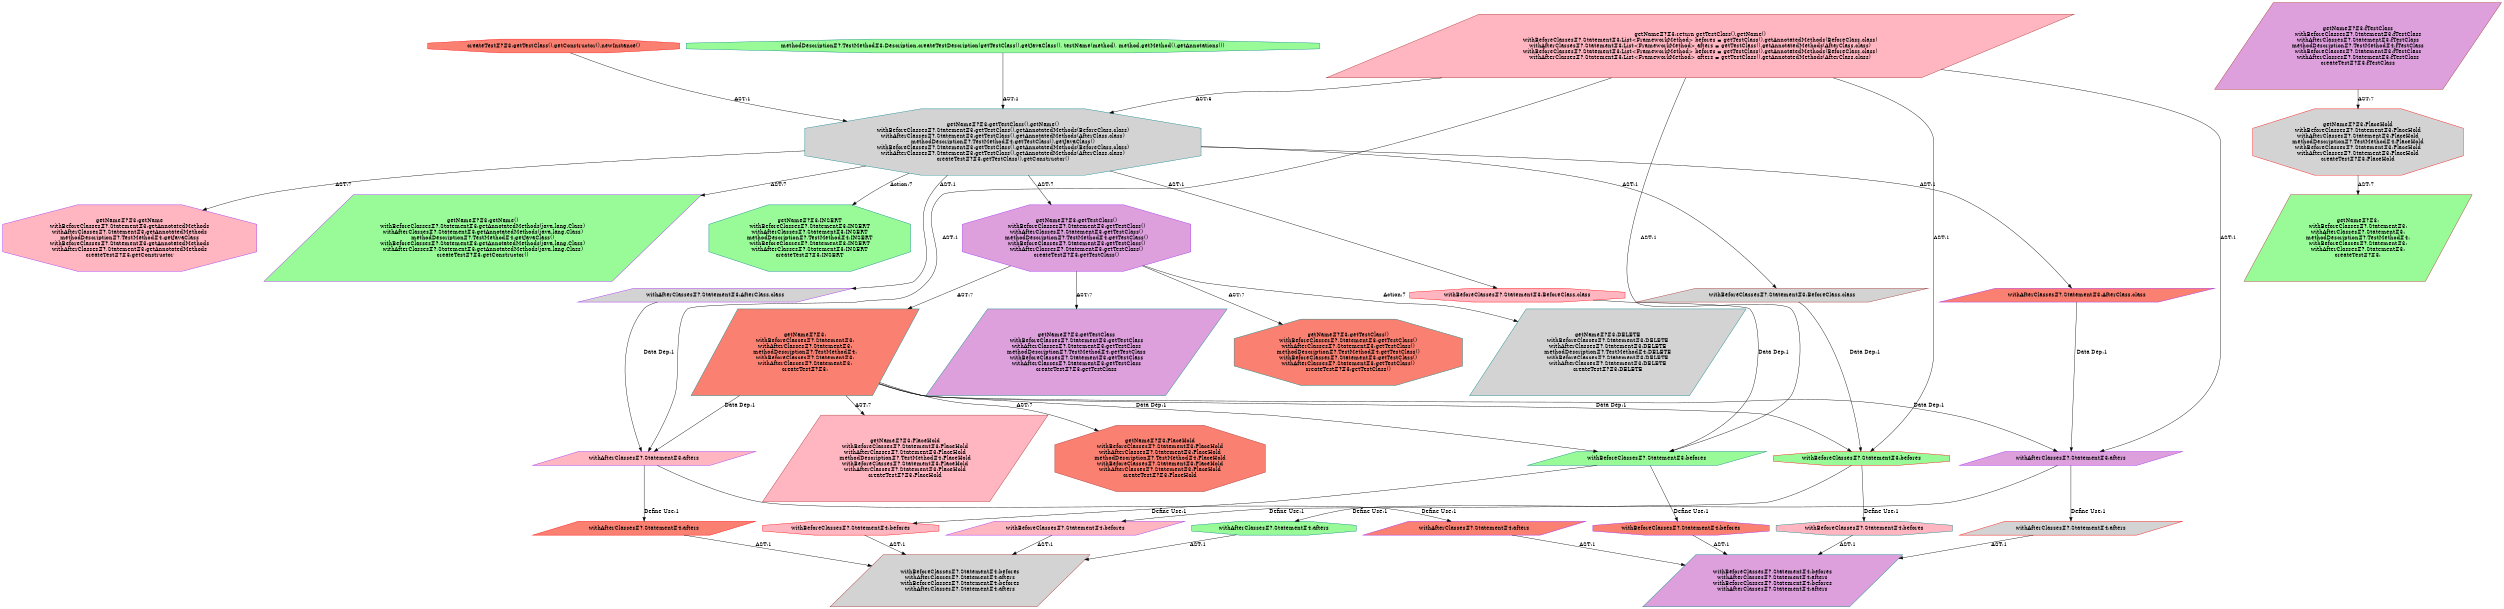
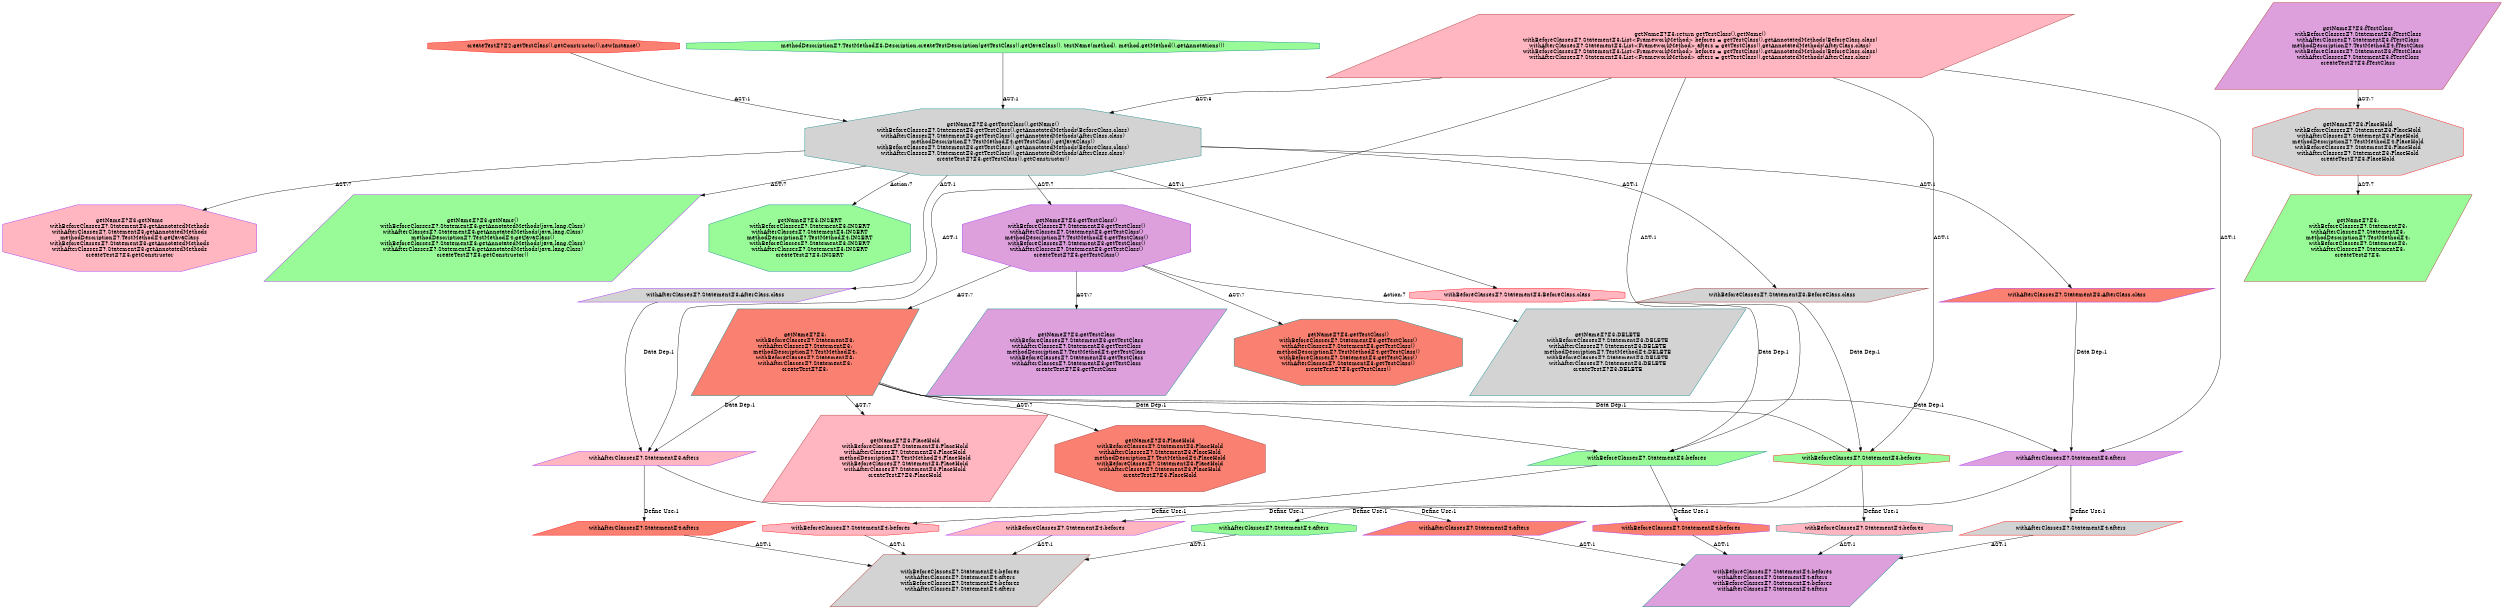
node "createTest#?#3:getTestClass().getConstructor().newInstance()": label "createTest#?#3:getTestClass().getConstructor().newInstance()" -> "createTest#?#2:getTestClass().getConstructor().newInstance()"
